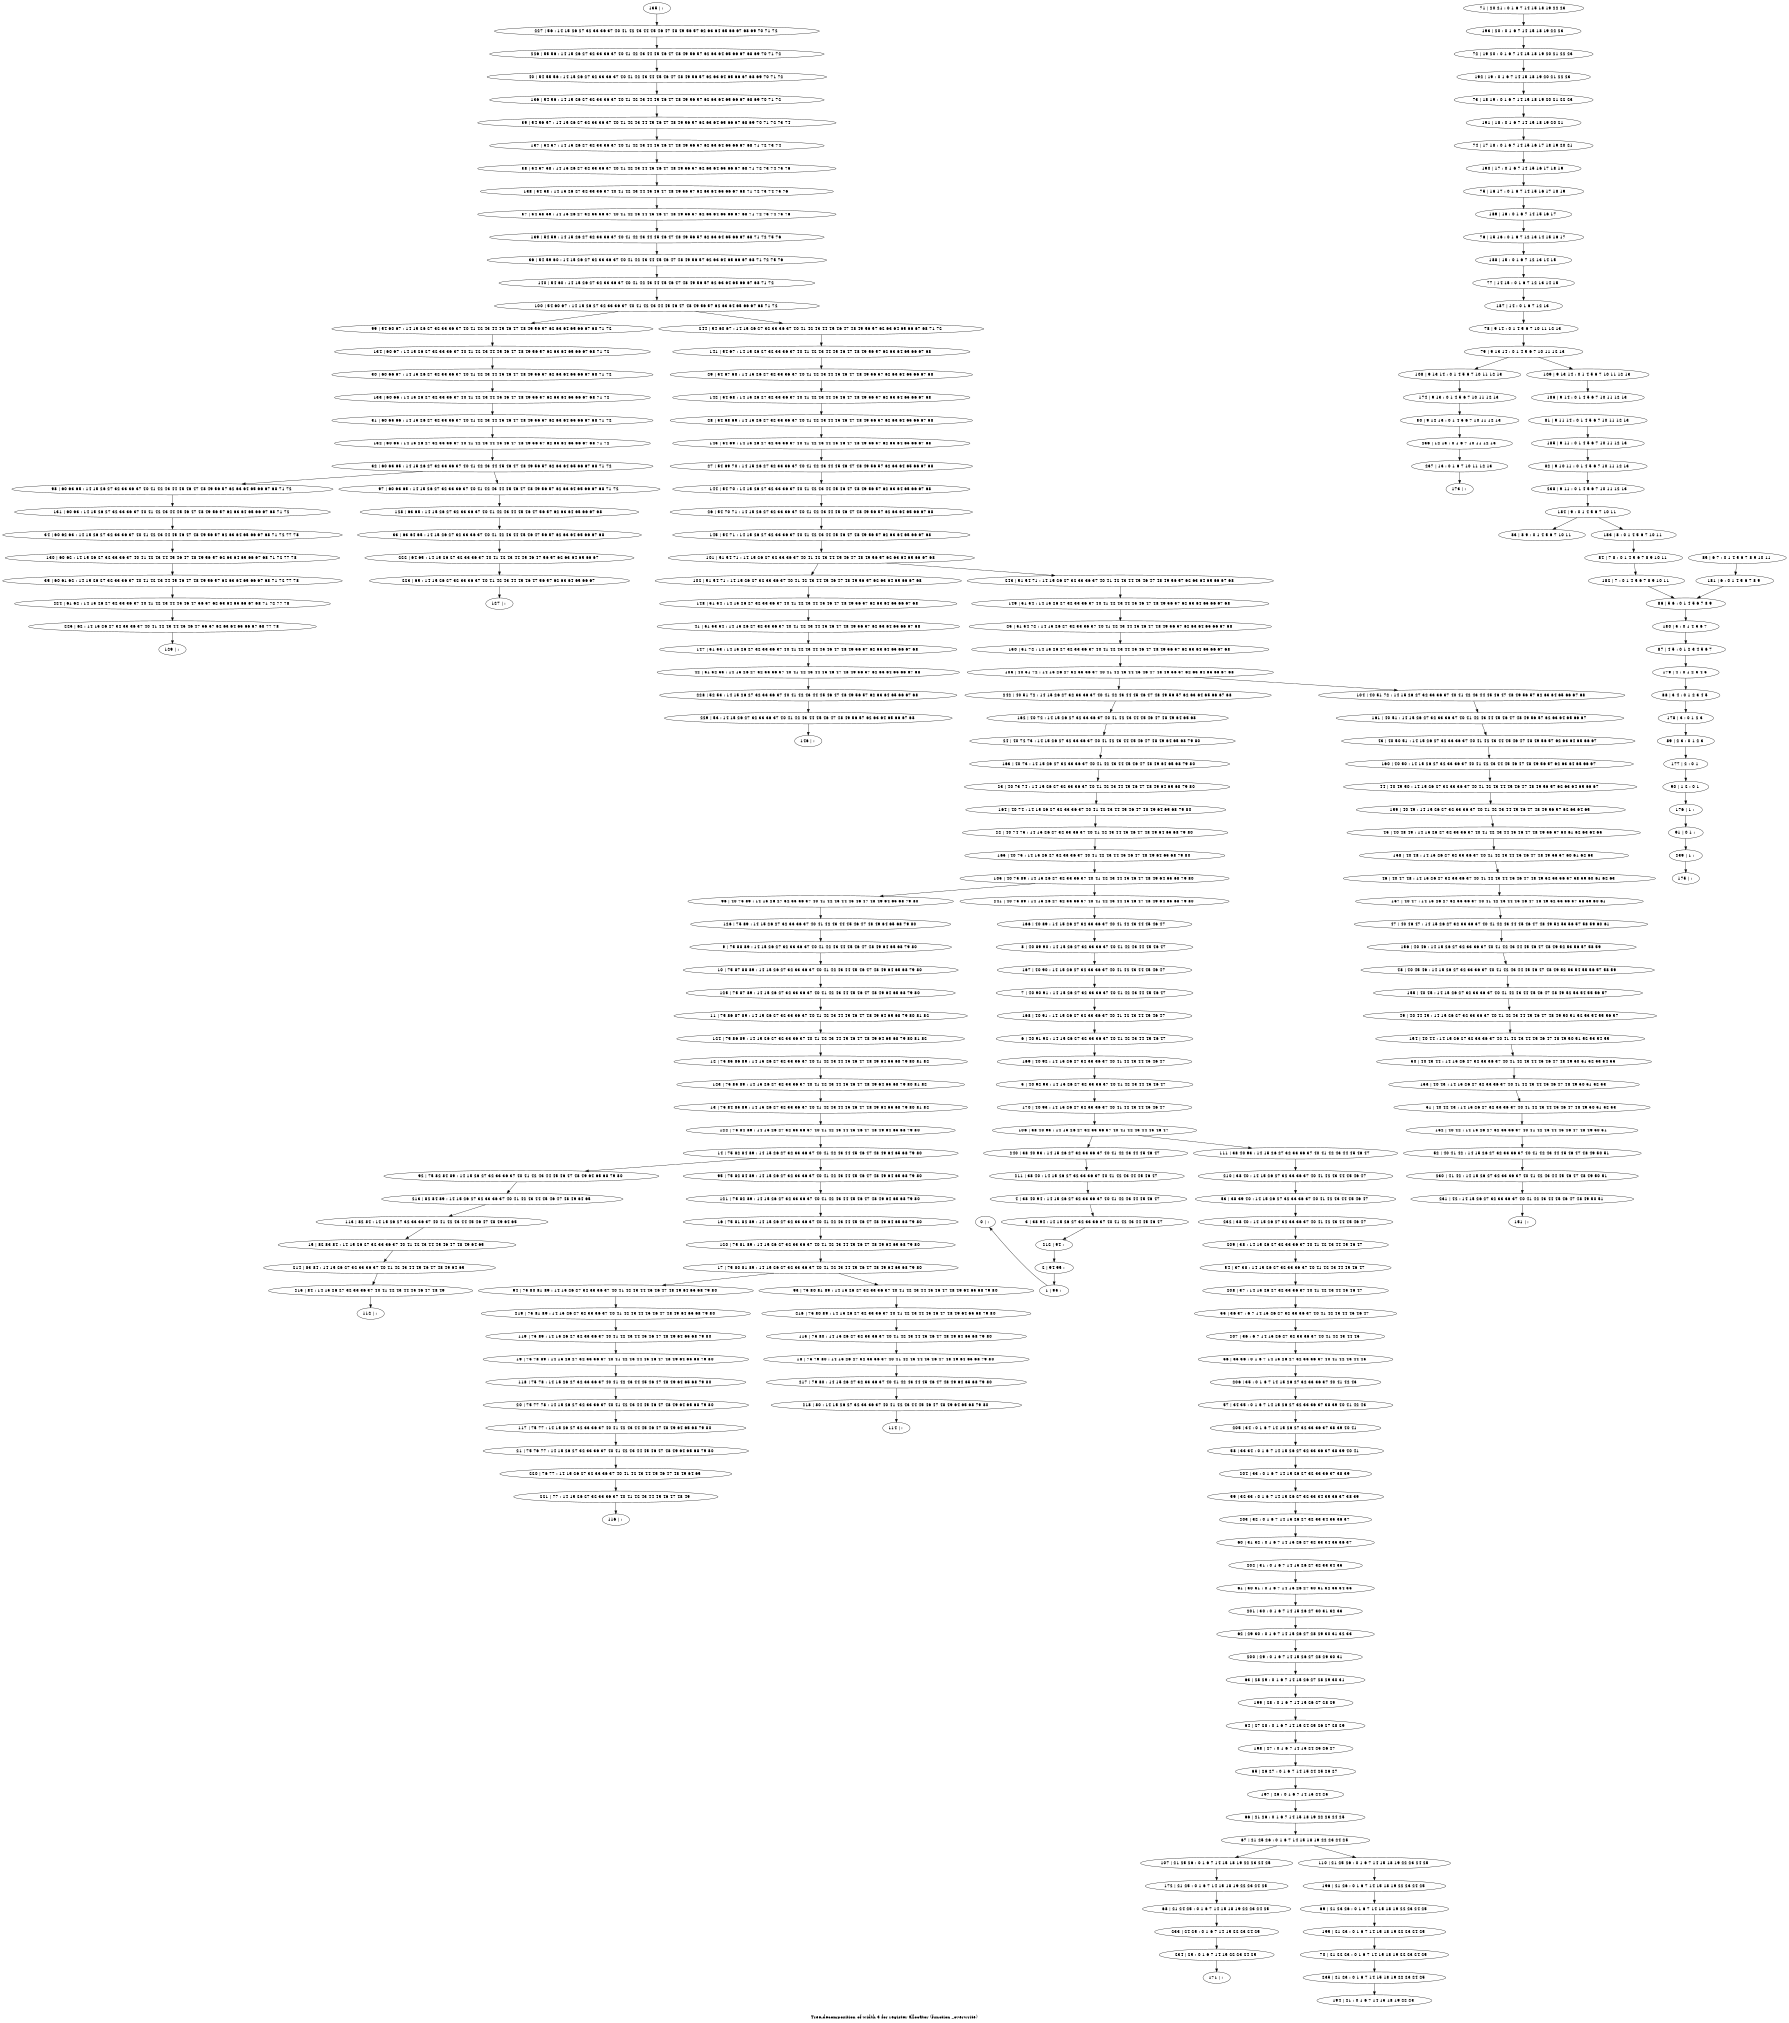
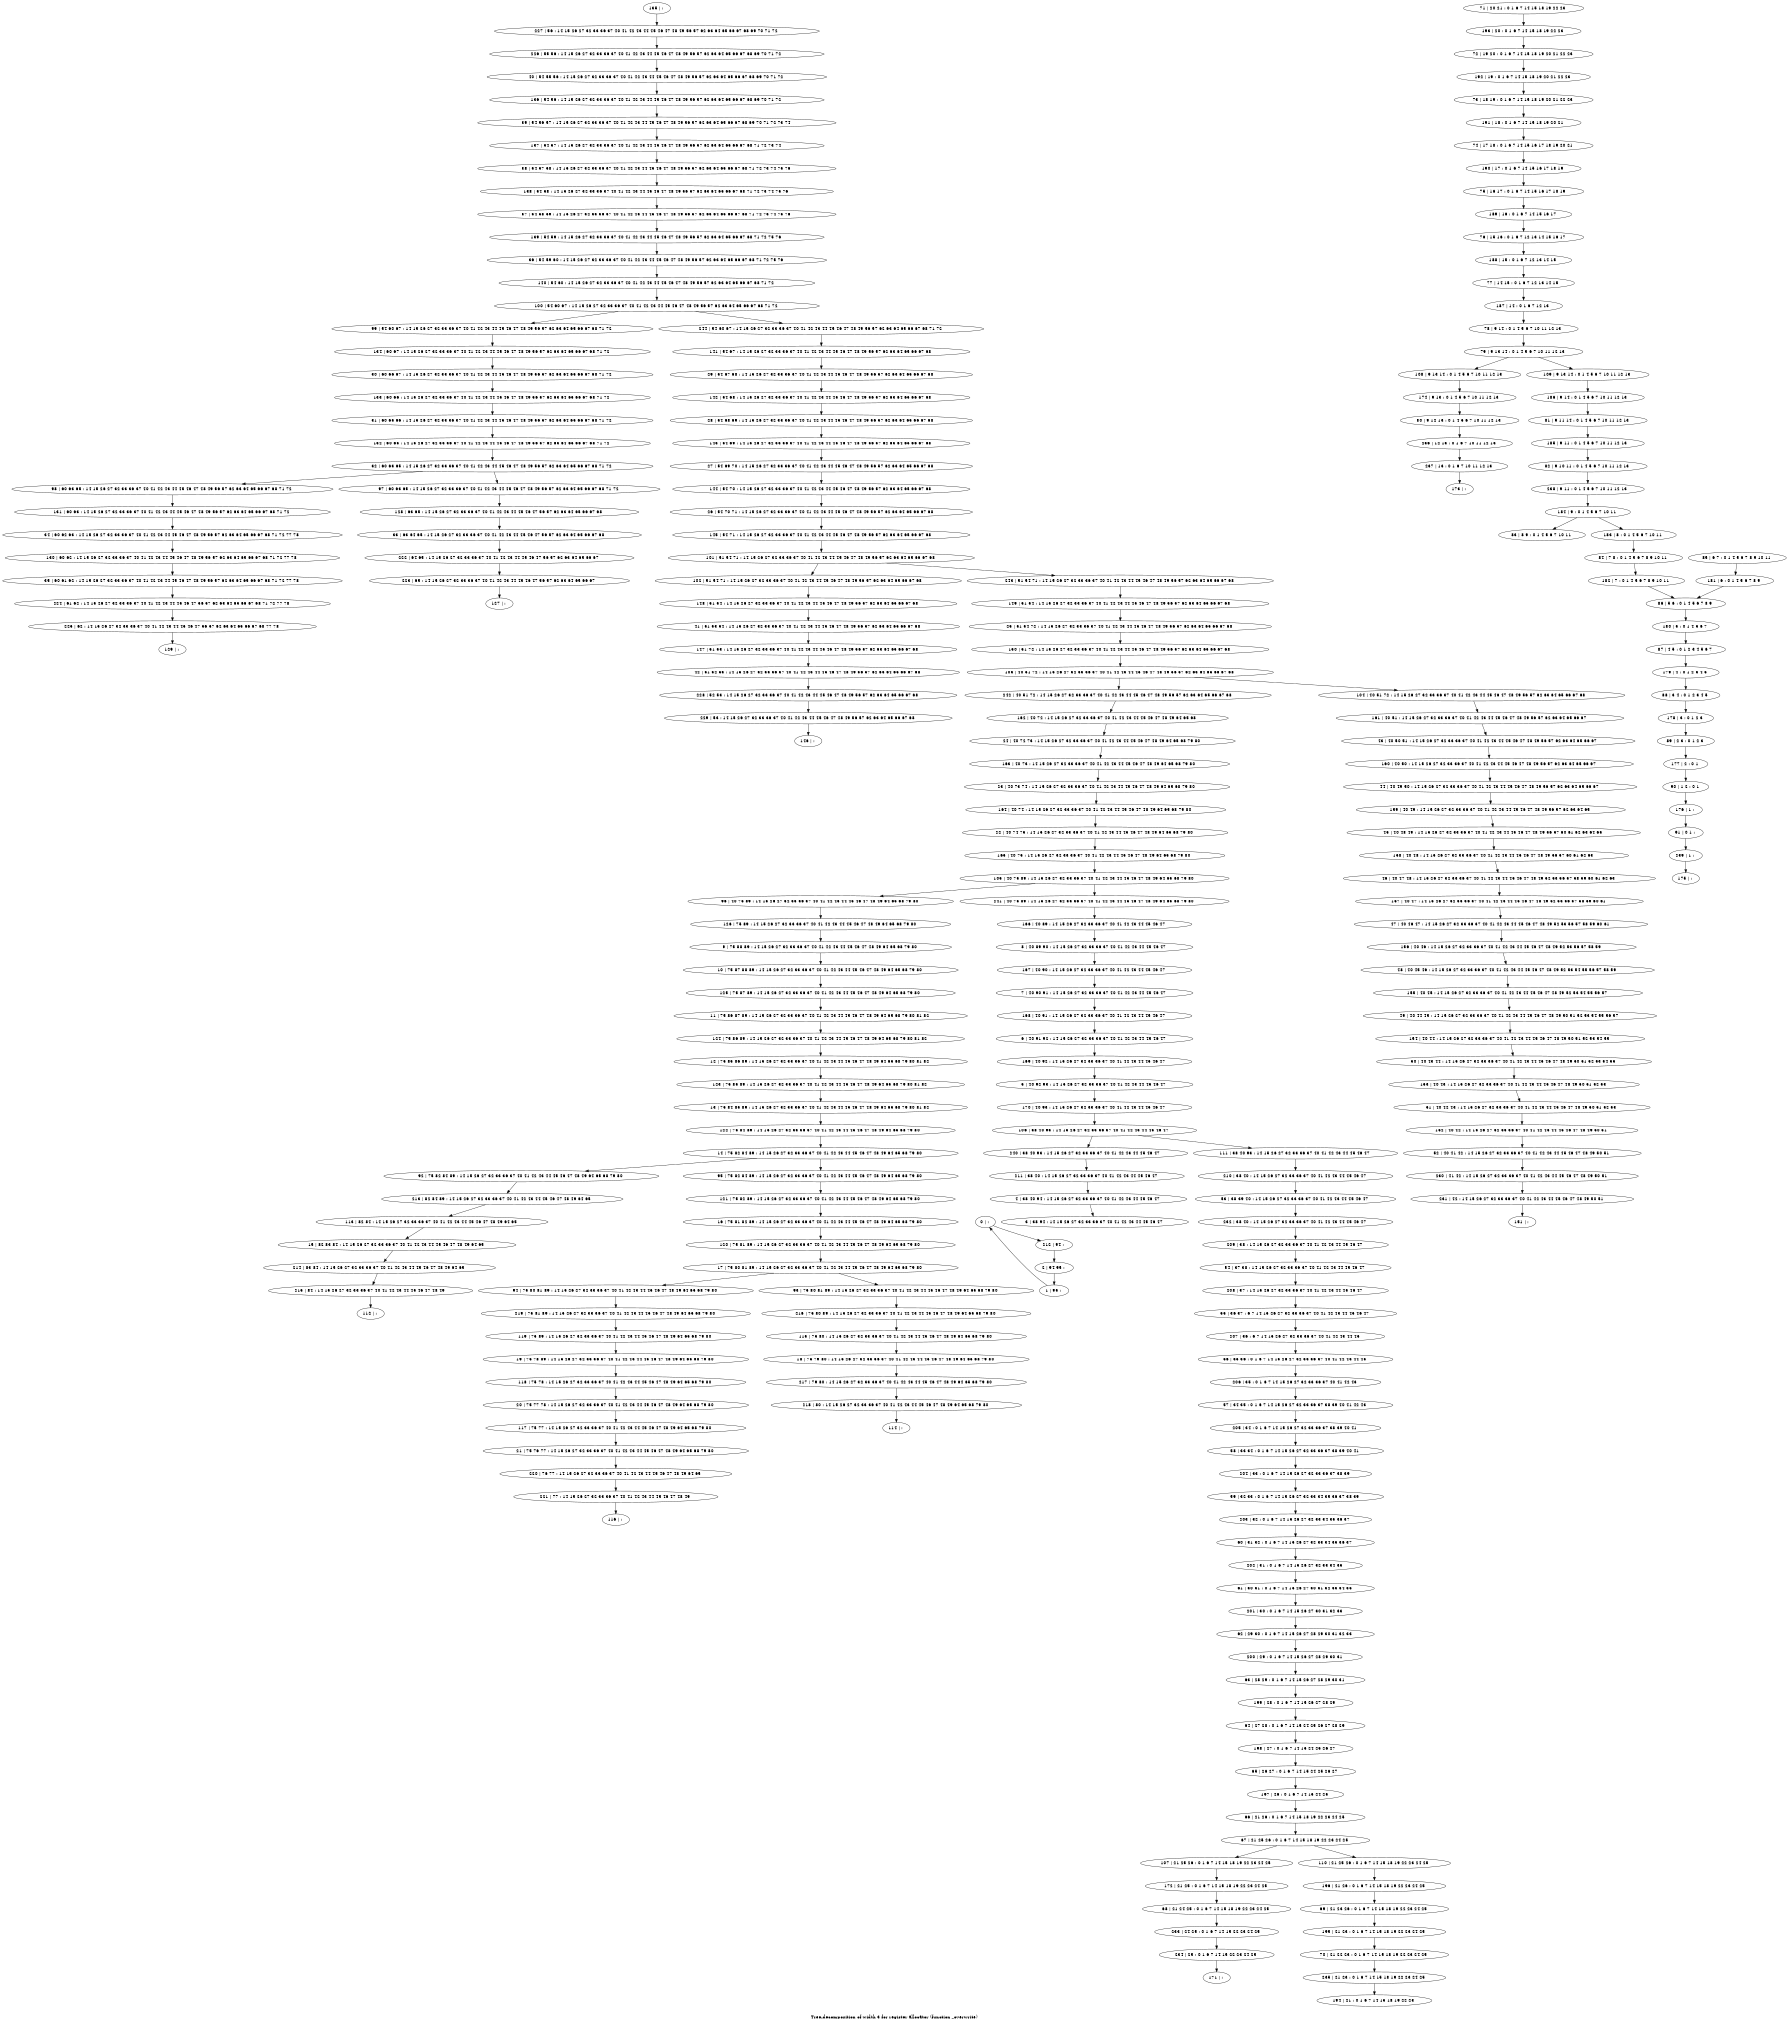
edge "186 | 9 14 : 0 1 4 5 6 7 10 11 12 13" -> "81 | 9 11 14 : 0 1 4 5 6 7 10 11 12 13": added
edge "3 | 38 94 : 14 15 26 27 32 33 36 37 40 41 42 43 44 45 46 47" -> "212 | 94 :": now "0 | :" -> "212 | 94 :"
edge "60 | 31 32 : 0 1 6 7 14 15 26 27 32 33 34 35 36 37" -> "202 | 31 : 0 1 6 7 14 15 26 27 32 33 34 35": added
